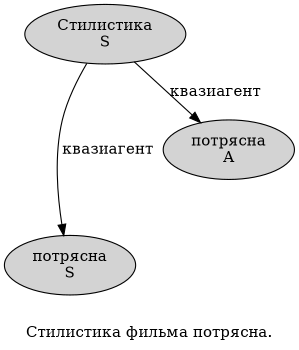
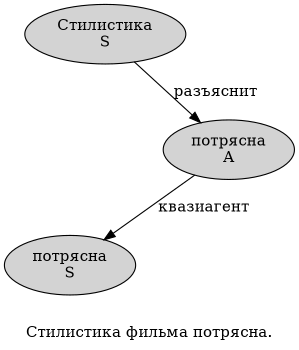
edge "Стилистика S" -> "потрясна A": label "квазиагент" -> "разъяснит"
edge "Стилистика S" -> "потрясна S": now "потрясна A" -> "потрясна S"
